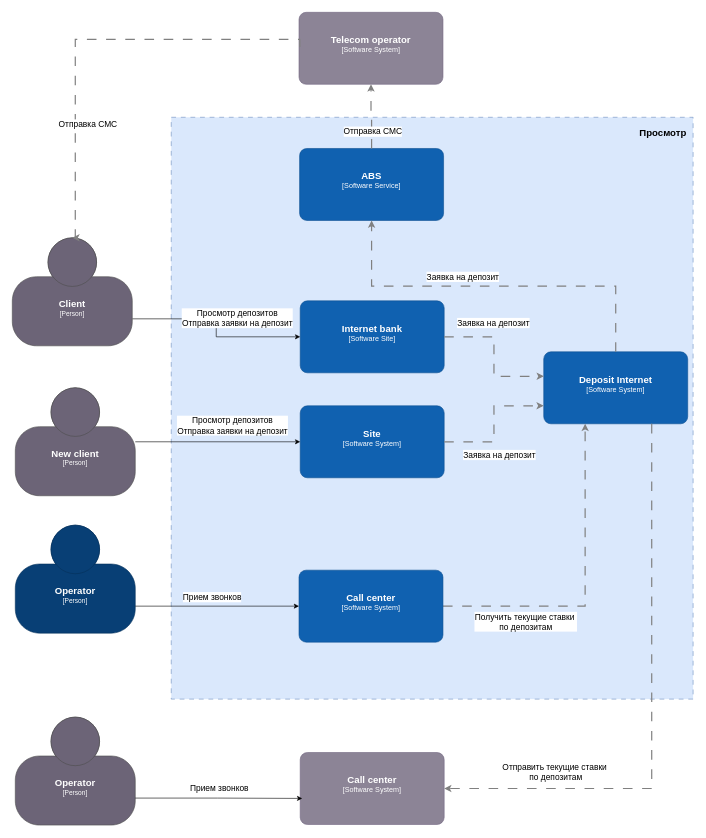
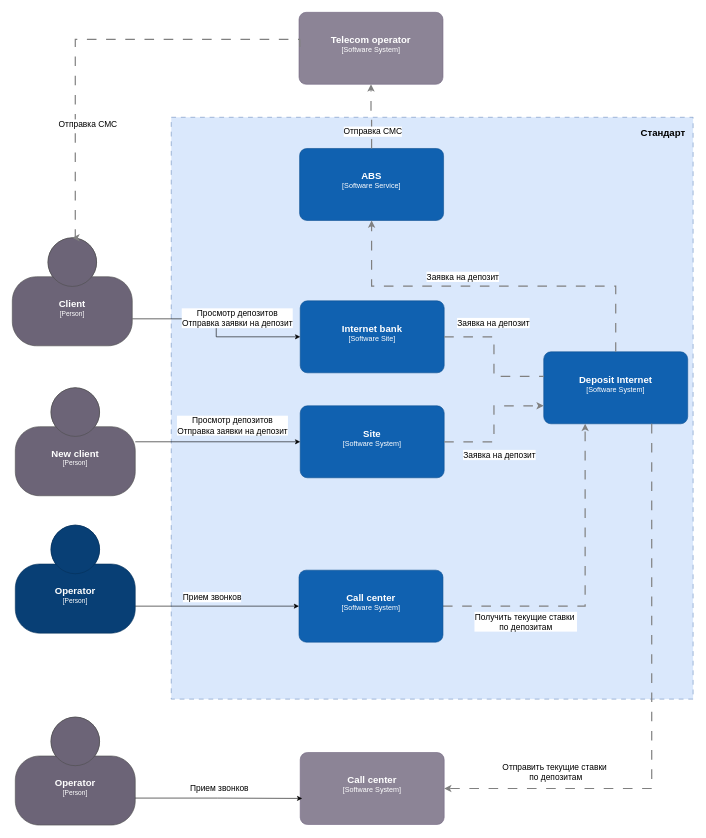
node "Просмотр": label "Просмотр" -> "Стандарт"
edge "Internet bank [Software Site]" -> "Deposit Internet [Software System]": arrowhead classic -> none
